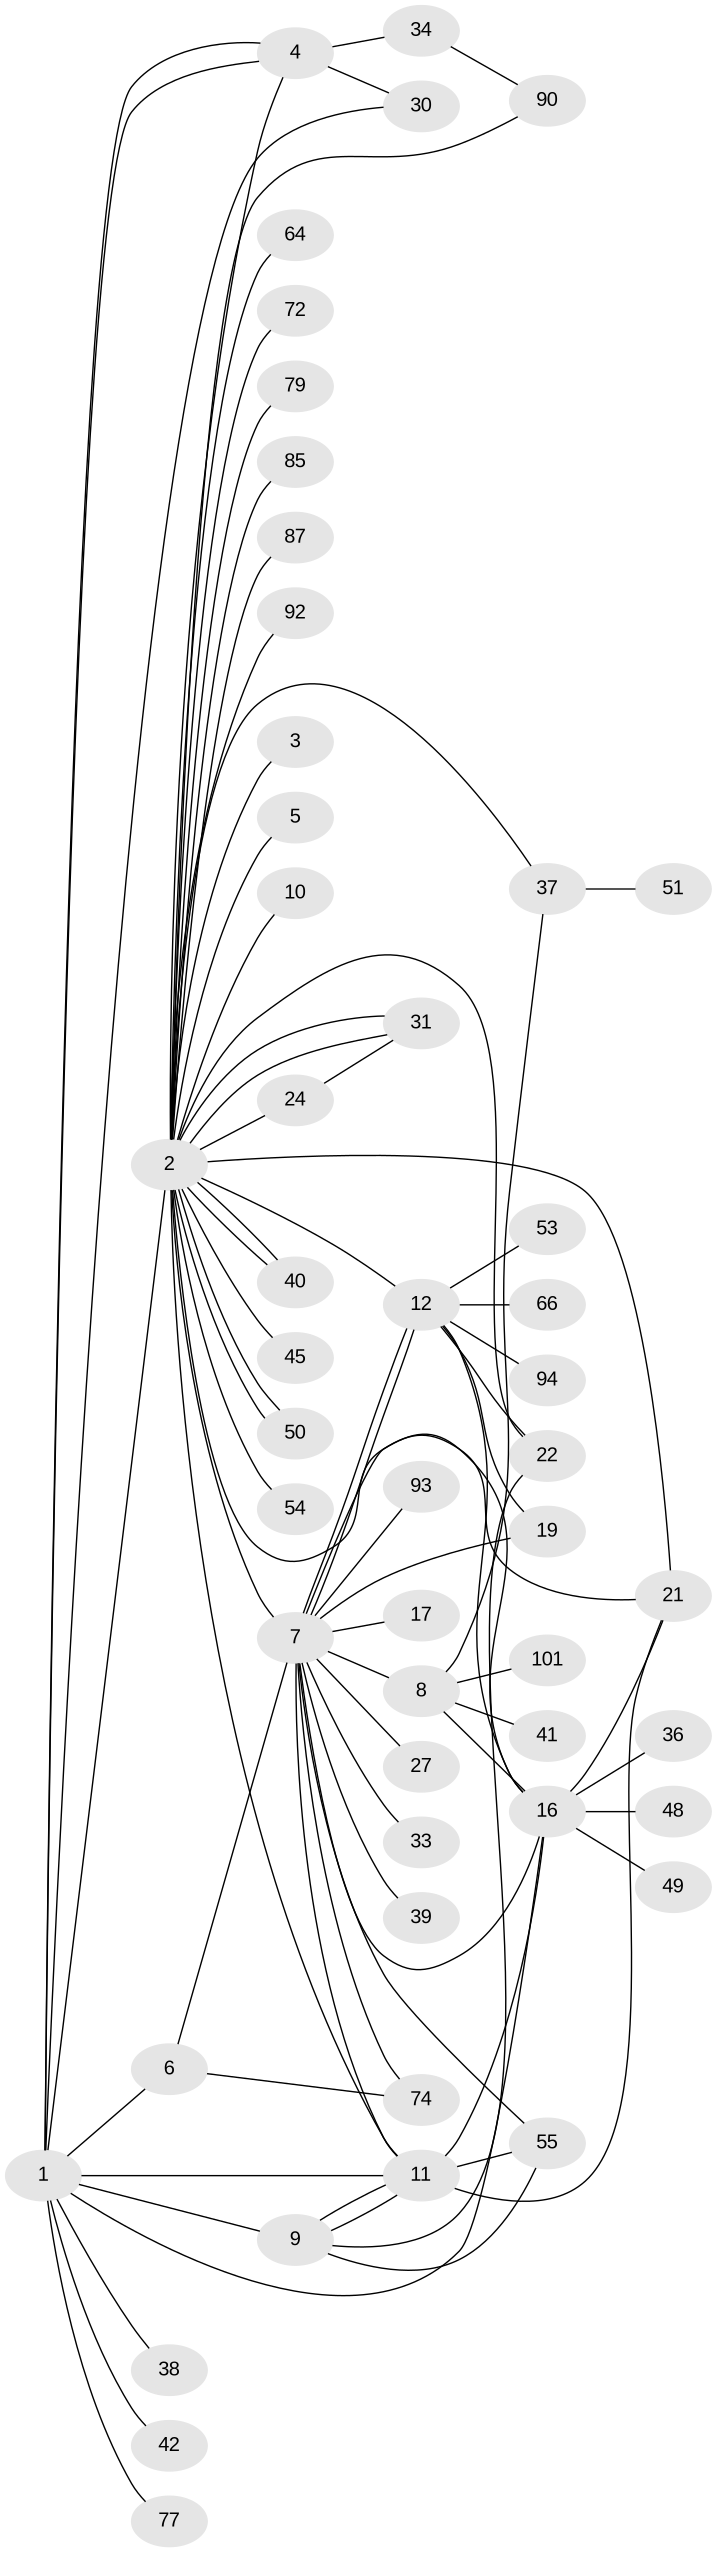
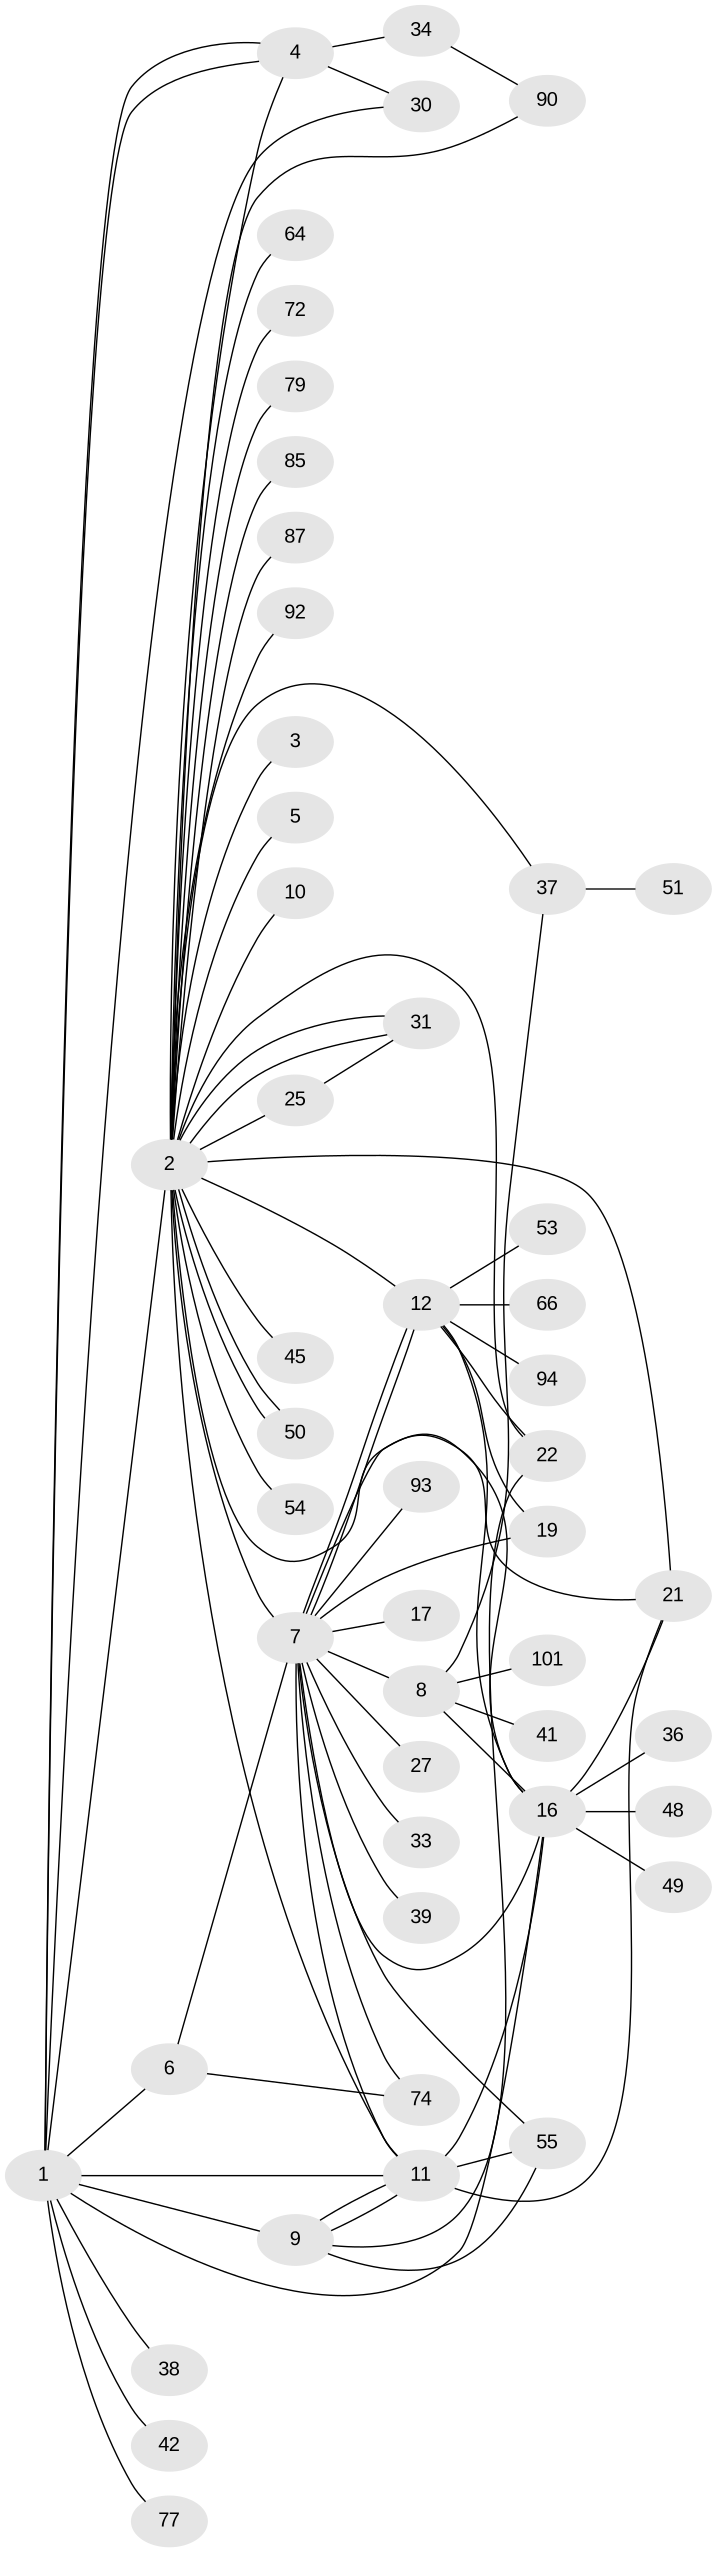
node "24": label "24" -> "25"
node "40": removed
